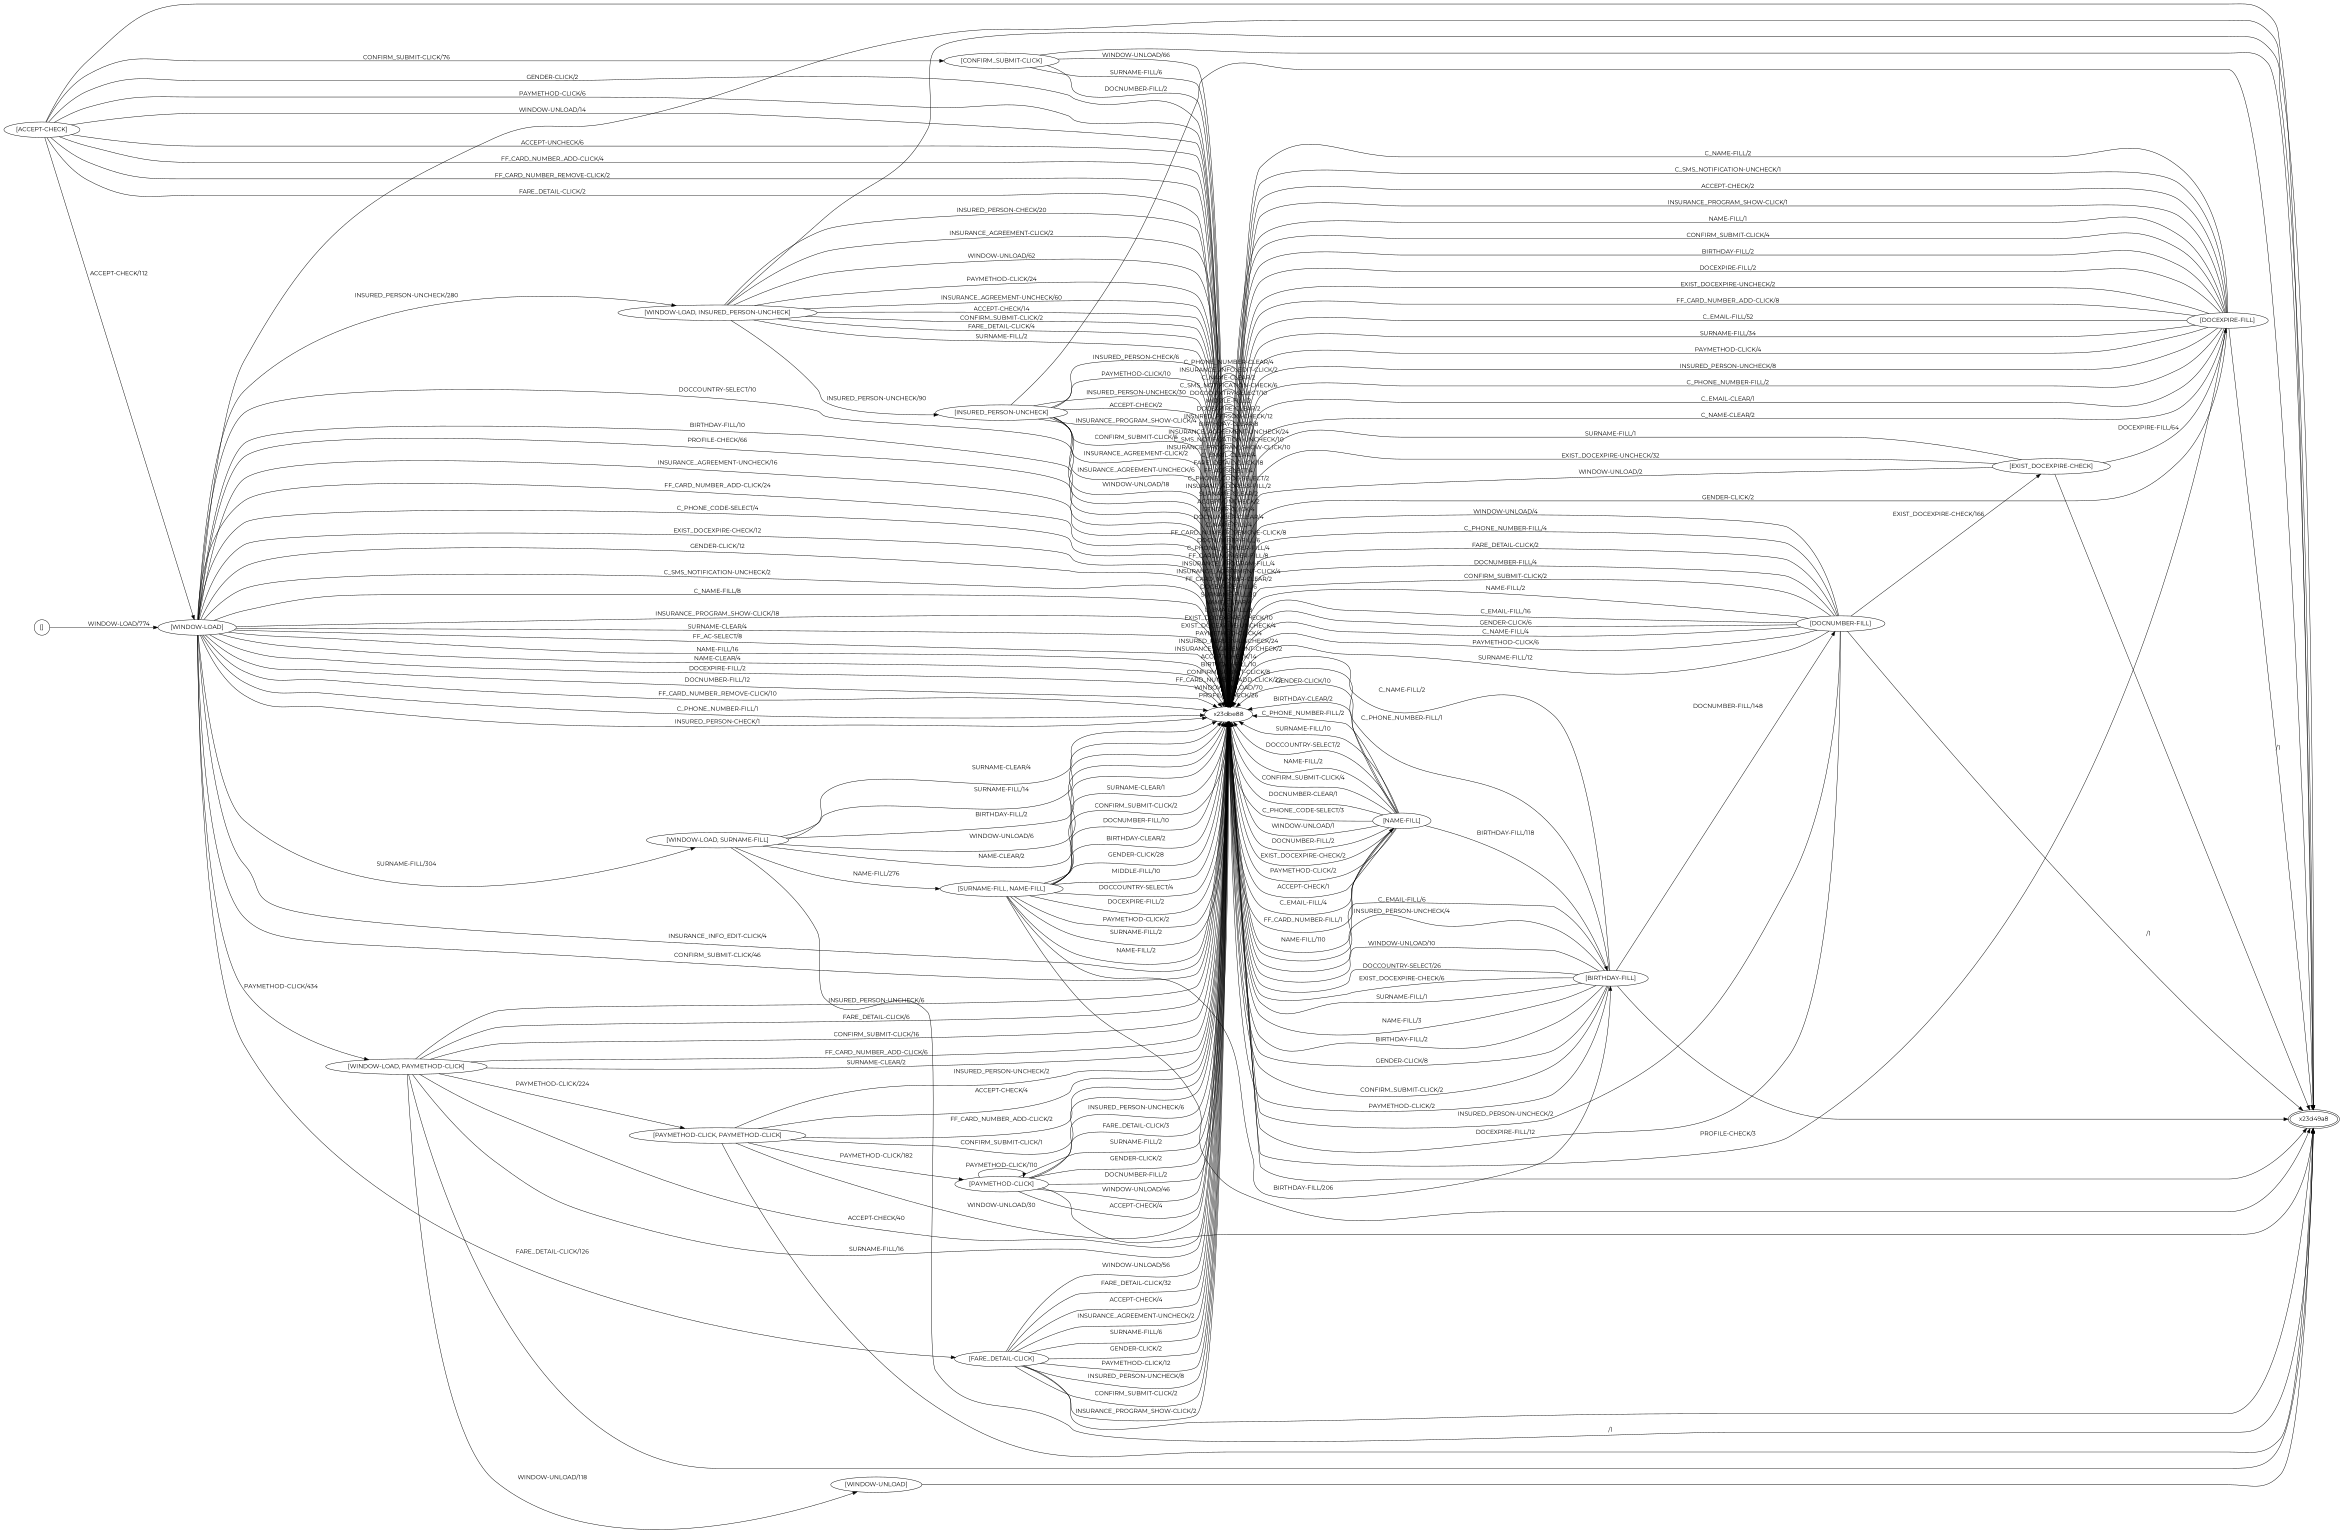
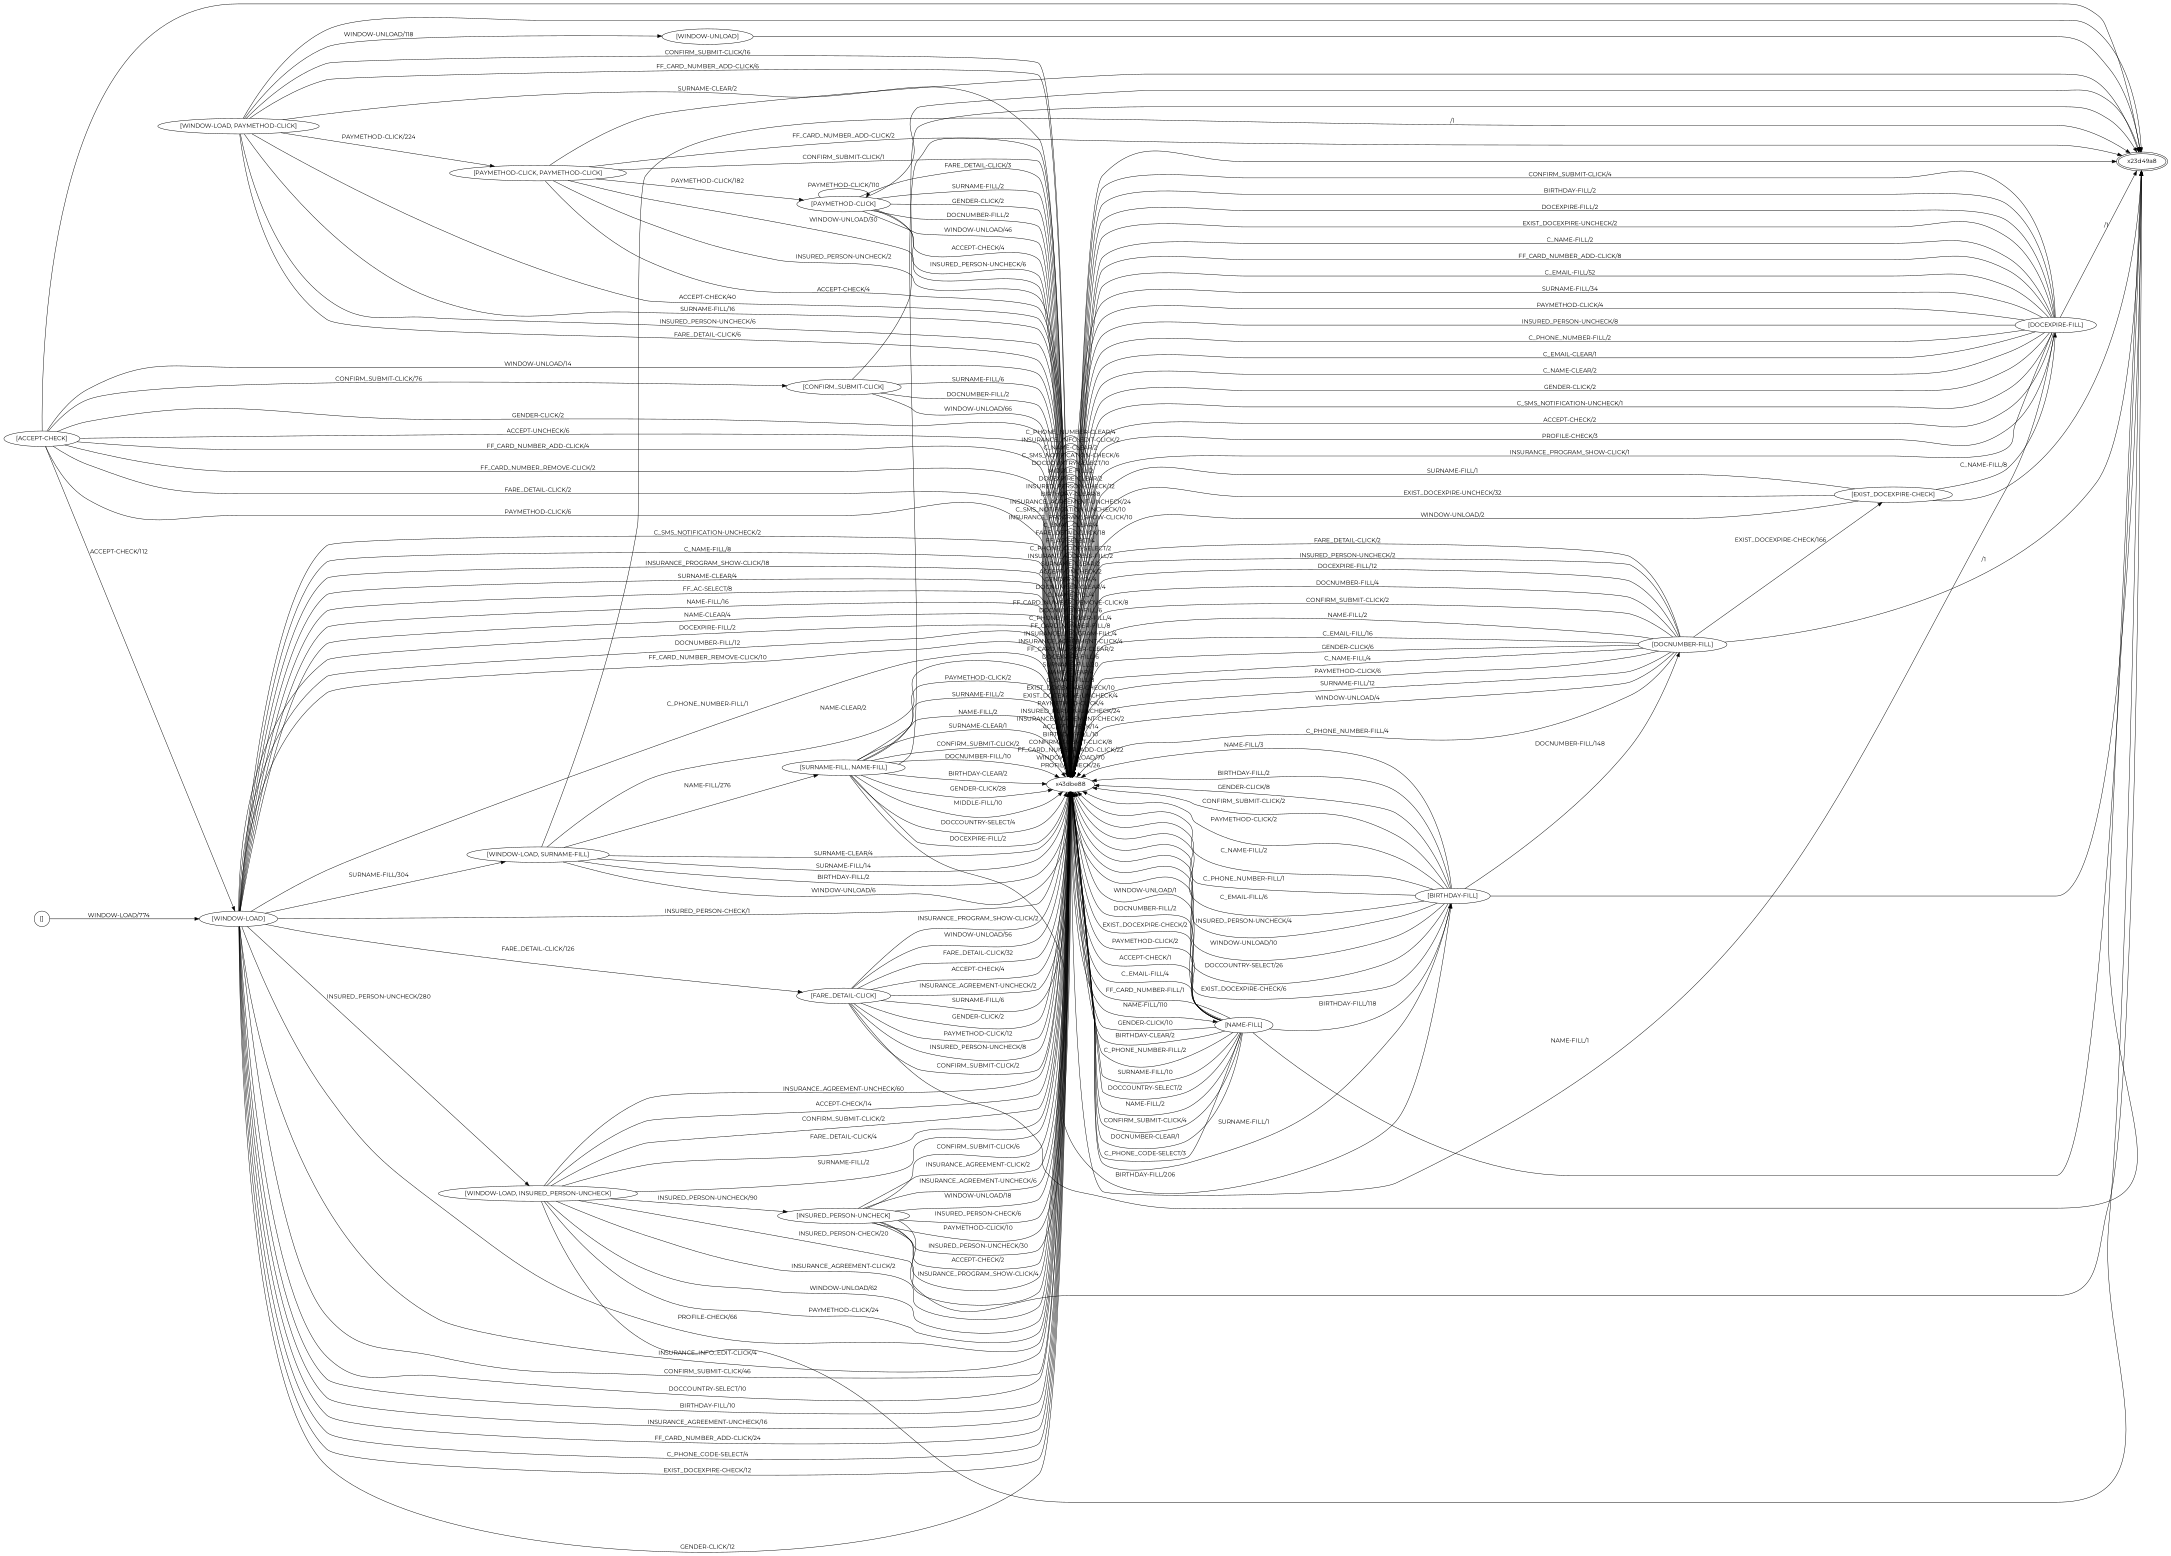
edge "[WINDOW-LOAD]" -> "x23d49a8": now "[NAME-FILL]" -> "x23d49a8"
edge "[EXIST_DOCEXPIRE-CHECK]" -> "[DOCEXPIRE-FILL]": label "DOCEXPIRE-FILL/64" -> "C_NAME-FILL/8"
node "x23dbe88": label "x23dbe88" -> "x43dbe88"
edge "[WINDOW-LOAD]" -> "[WINDOW-LOAD, PAYMETHOD-CLICK]": removed, label "PAYMETHOD-CLICK/434"
